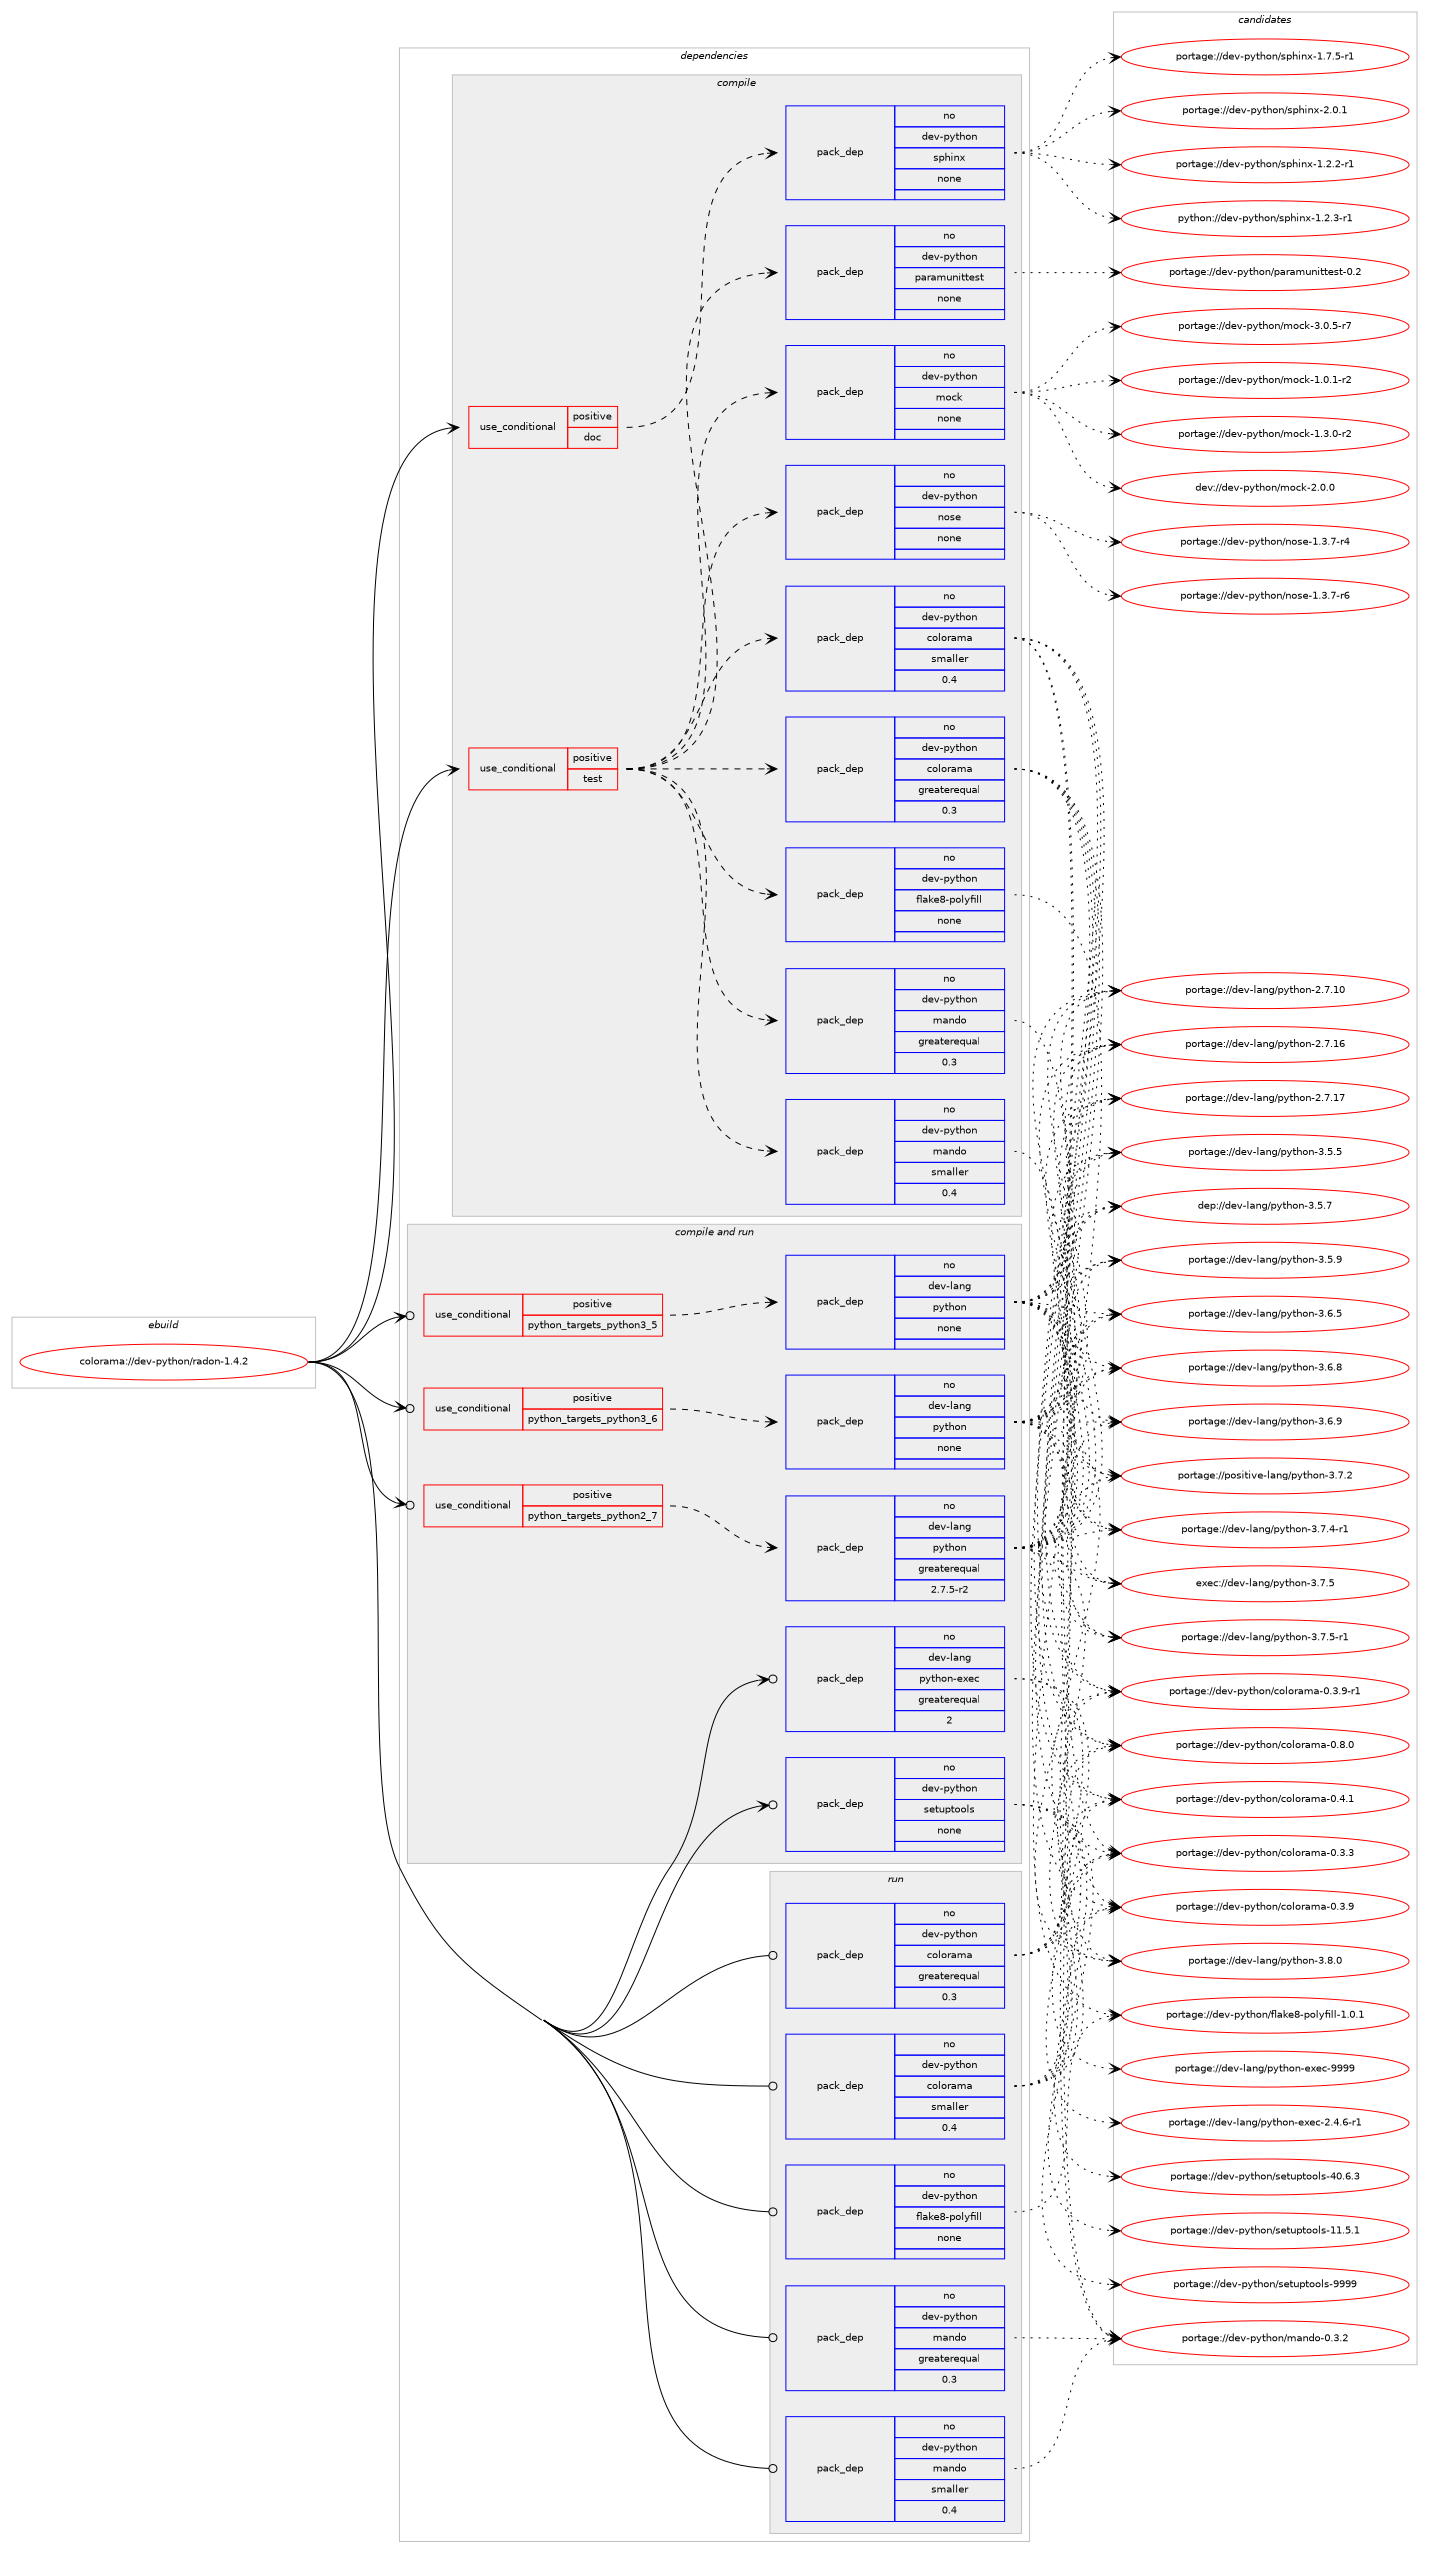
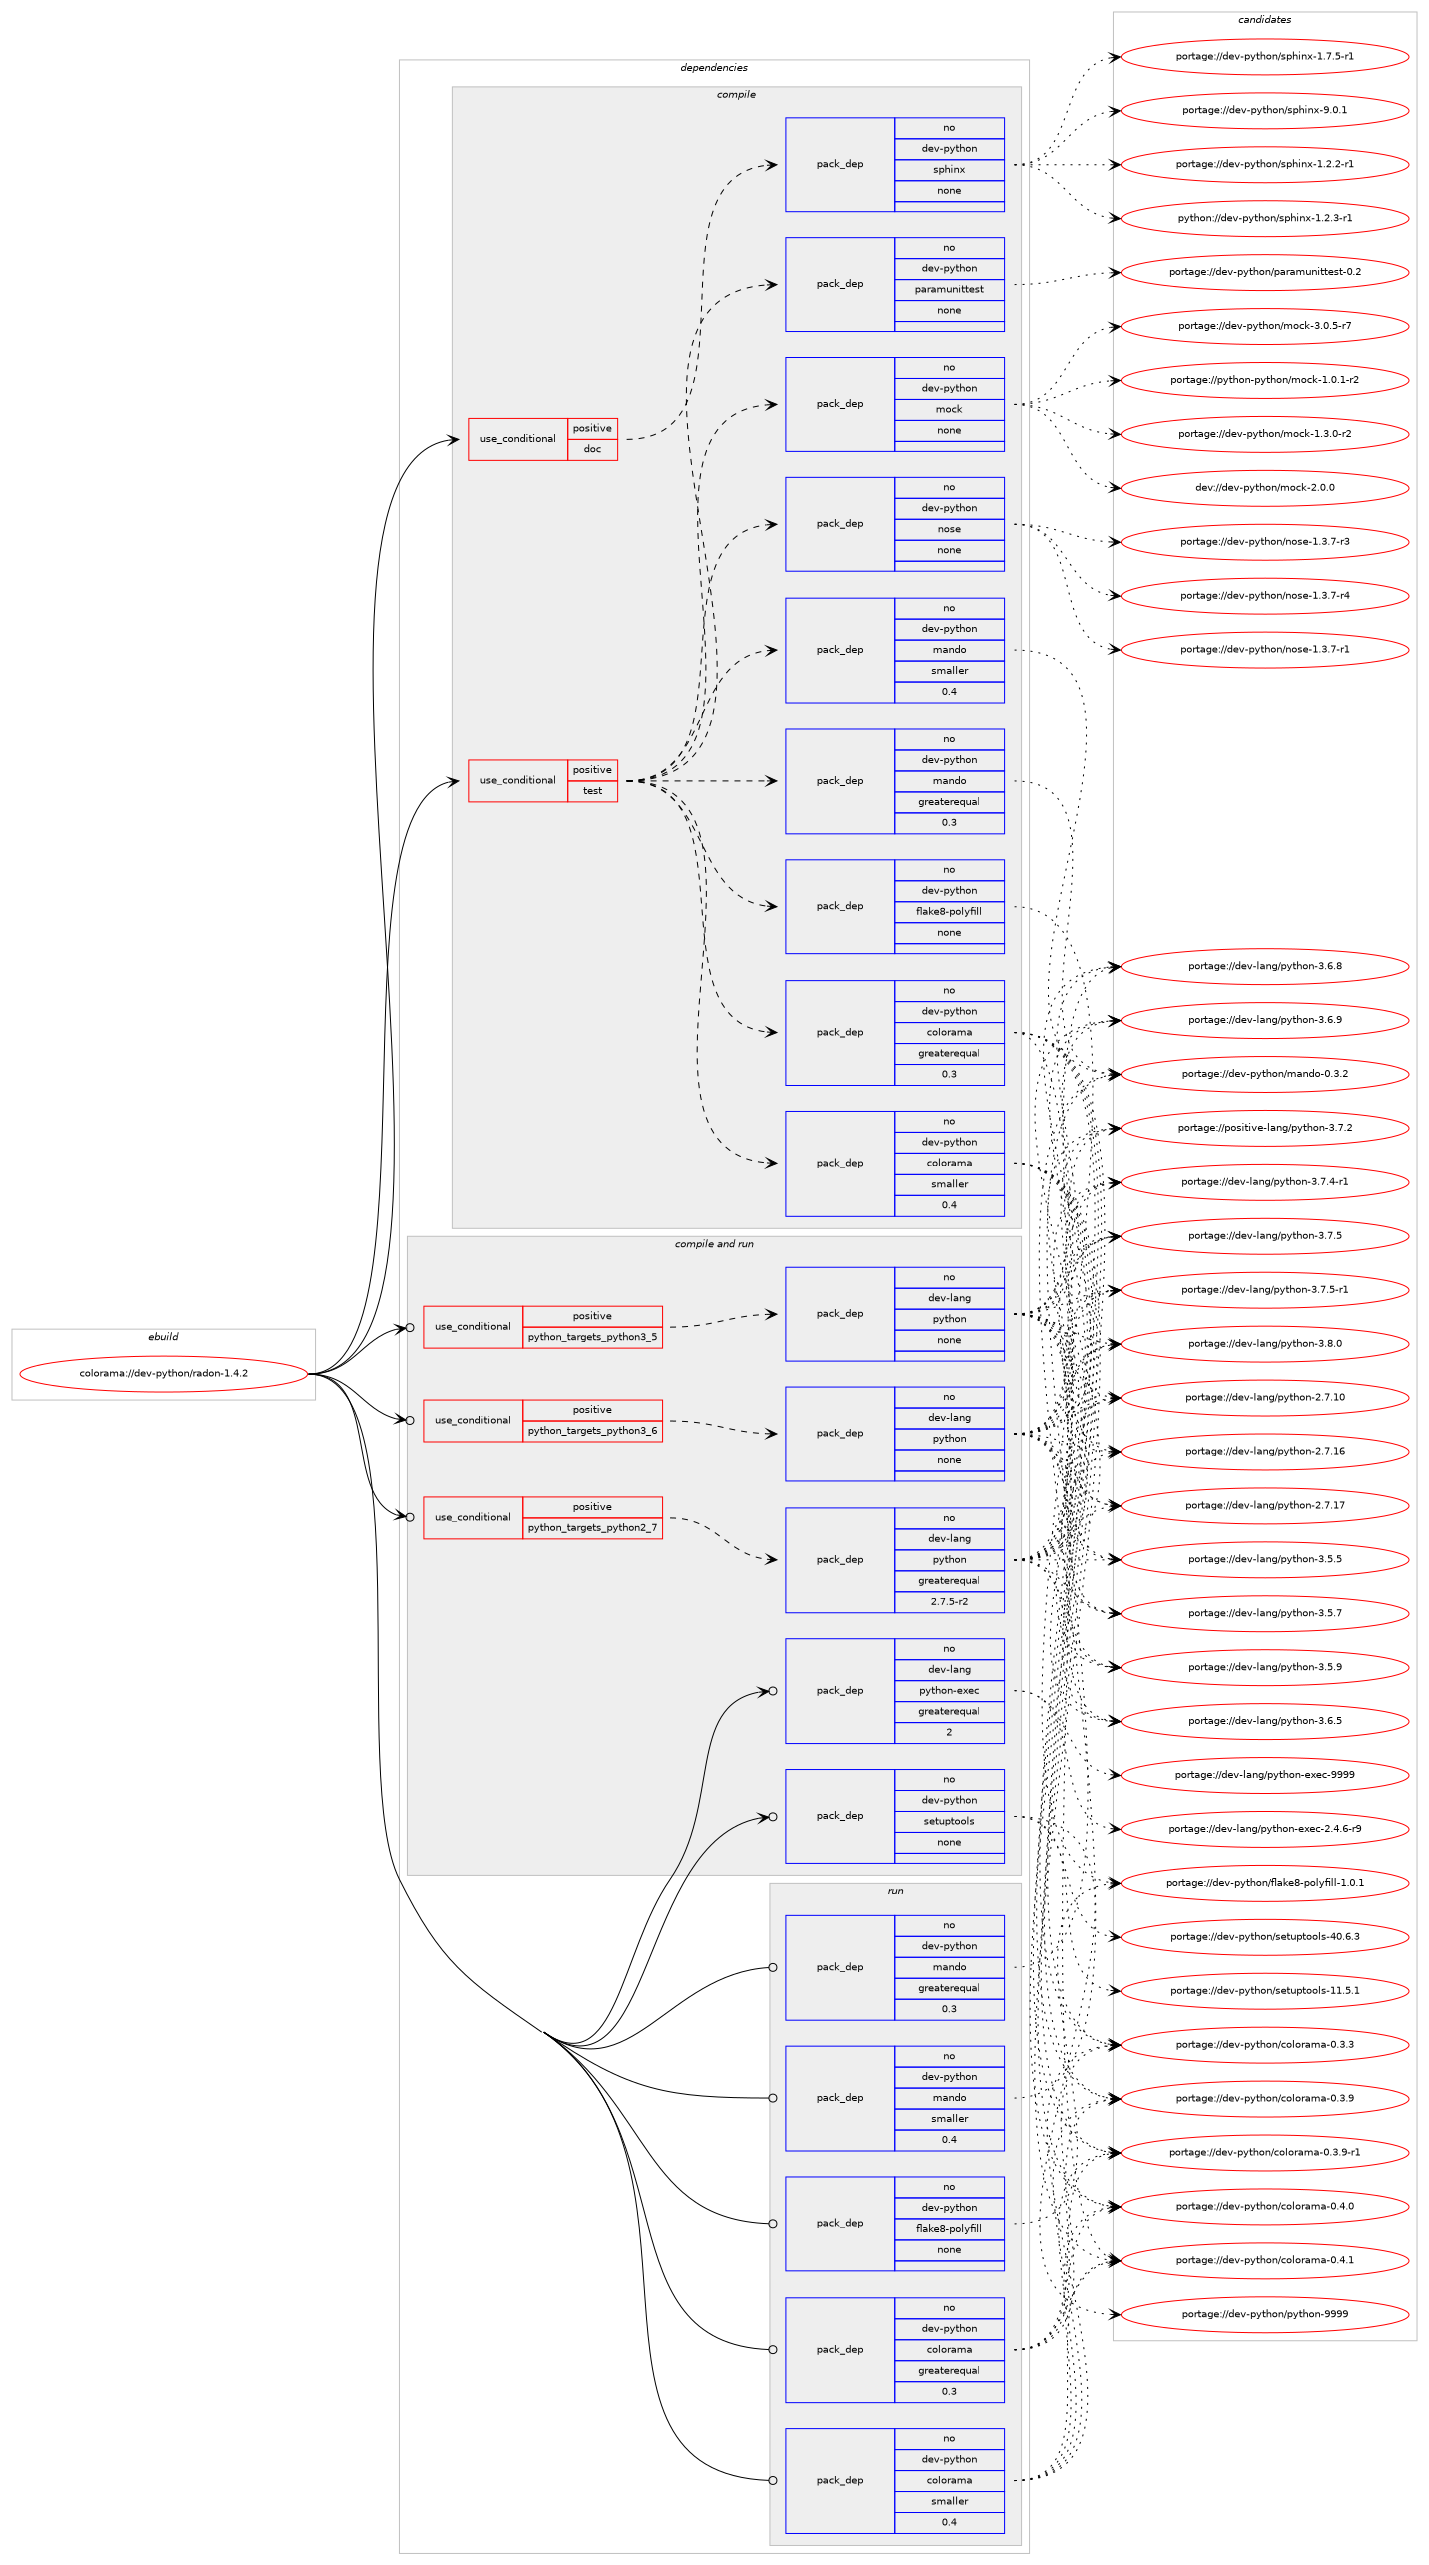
node "portage://dev-python/sphinx-2.0.1": label "portage://dev-python/sphinx-2.0.1" -> "portage://dev-python/sphinx-9.0.1"
node "portage://dev-python/mock-1.0.1-r2": label "portage://dev-python/mock-1.0.1-r2" -> "portage://python-python/mock-1.0.1-r2"
node "portage://dev-python/nose-1.3.7-r6": label "portage://dev-python/nose-1.3.7-r6" -> "portage://dev-python/nose-1.3.7-r3"
node "portage://dev-python/nose-1.3.7-r1": added
node "dep://dev-lang/python-3.5.7": label "dep://dev-lang/python-3.5.7" -> "portage://dev-lang/python-3.5.7"
node "exec://dev-lang/python-3.7.5": label "exec://dev-lang/python-3.7.5" -> "portage://dev-lang/python-3.7.5"
node "portage://dev-python/colorama-0.8.0": label "portage://dev-python/colorama-0.8.0" -> "portage://dev-python/colorama-0.4.0"
node "portage://dev-lang/python-exec-2.4.6-r1": label "portage://dev-lang/python-exec-2.4.6-r1" -> "portage://dev-lang/python-exec-2.4.6-r9"
node "portage://dev-python/setuptools-9999": label "portage://dev-python/setuptools-9999" -> "portage://dev-python/python-9999"
